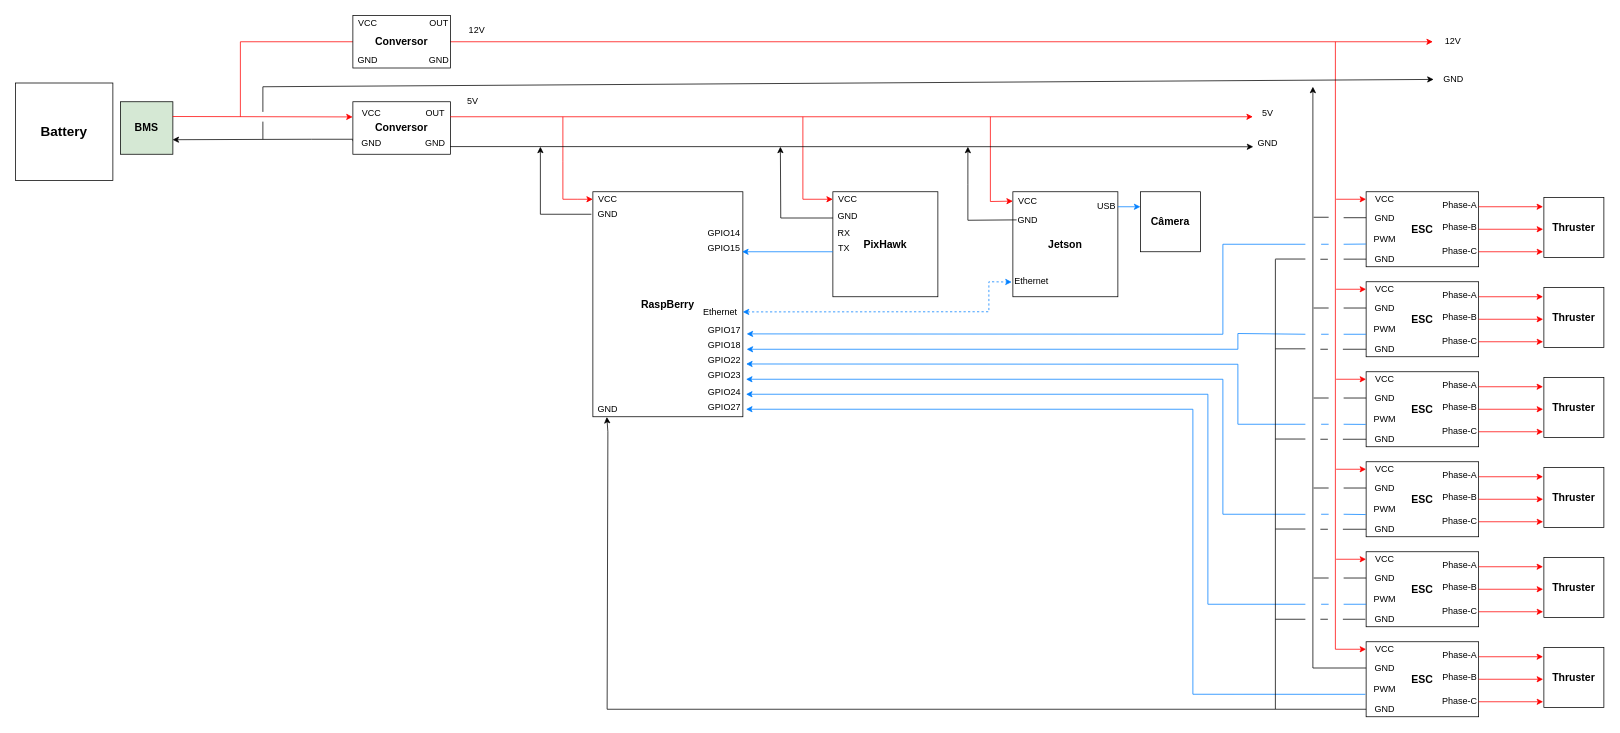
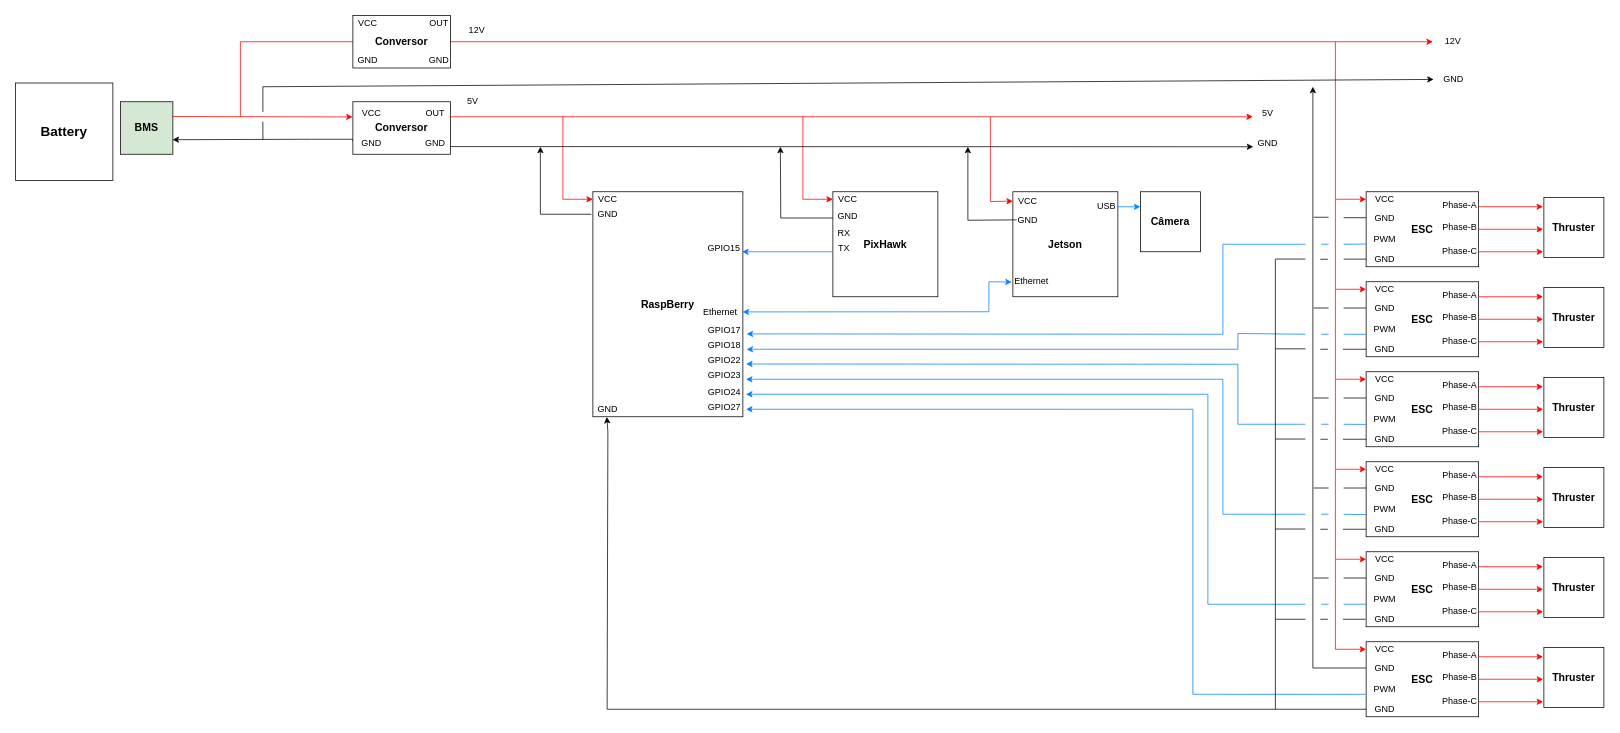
node "GPIO14": removed
edge "Jetson" -- "RaspBerry": style dashed -> solid
